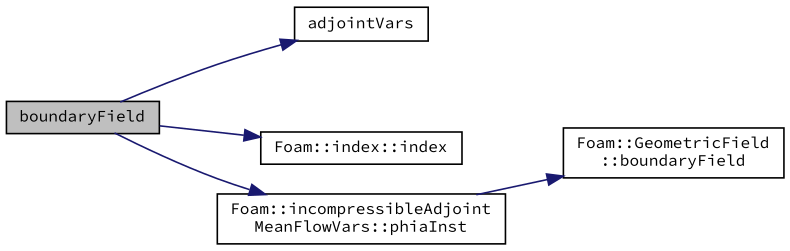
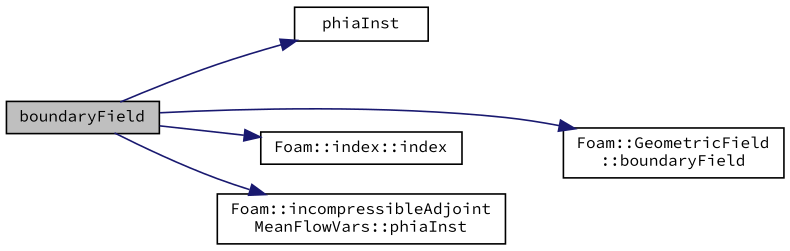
node "adjointVars": label "adjointVars" -> "phiaInst"
edge "Foam::incompressibleAdjoint MeanFlowVars::phiaInst" -> "Foam::GeometricField ::boundaryField": now "boundaryField" -> "Foam::GeometricField ::boundaryField"
